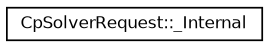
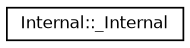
node "CpSolverRequest::_Internal": label "CpSolverRequest::_Internal" -> "Internal::_Internal"
